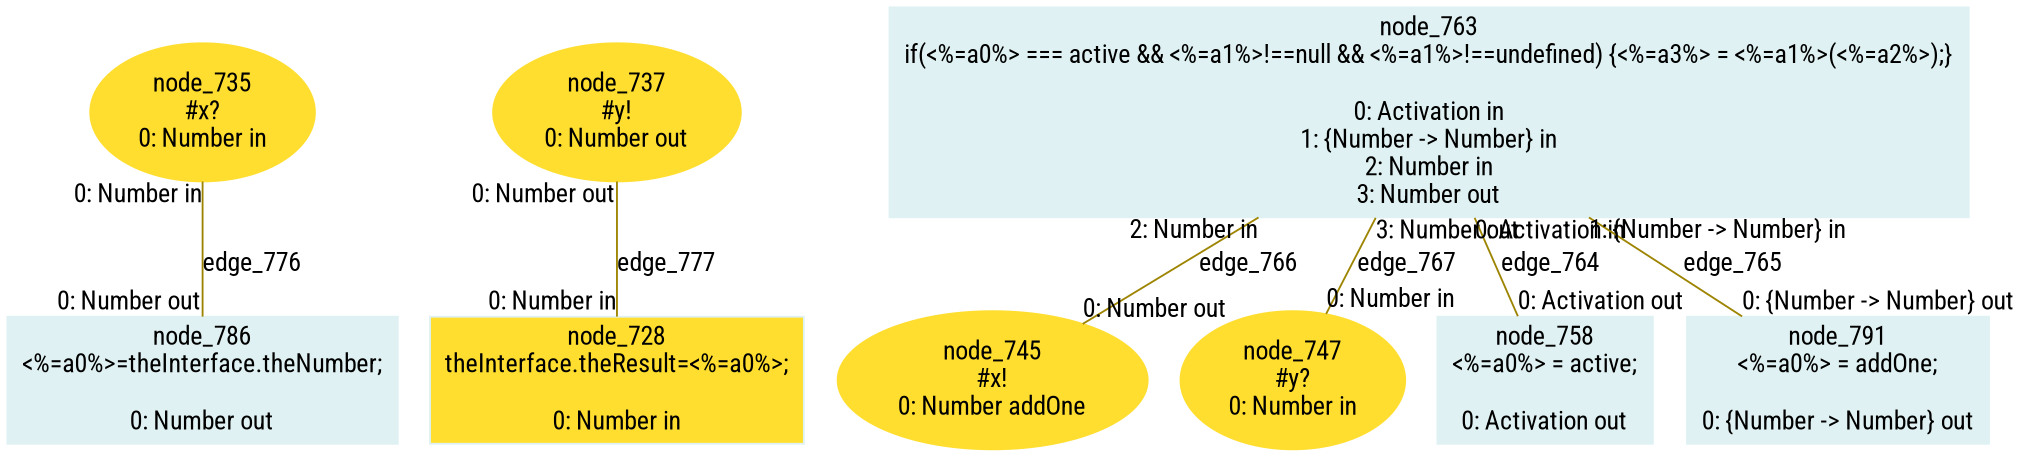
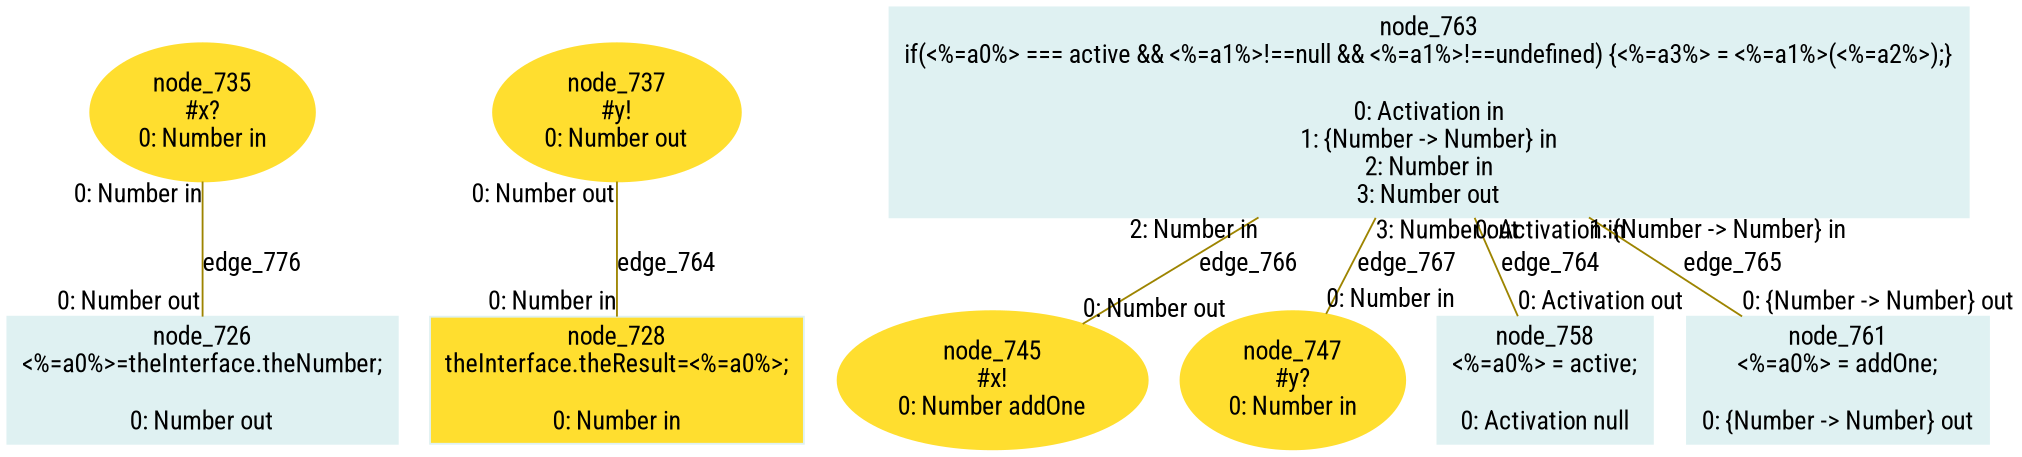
edge "node_737 #y! 0: Number out" -- "node_728 theInterface.theResult=<%=a0%>; 0: Number in": label "edge_777" -> "edge_764"
node "node_786 <%=a0%>=theInterface.theNumber; 0: Number out": label "node_786 <%=a0%>=theInterface.theNumber; 0: Number out" -> "node_726 <%=a0%>=theInterface.theNumber; 0: Number out"
node "node_758 <%=a0%> = active; 0: Activation out": label "node_758 <%=a0%> = active; 0: Activation out" -> "node_758 <%=a0%> = active; 0: Activation null"
node "node_791 <%=a0%> = addOne; 0: {Number -> Number} out": label "node_791 <%=a0%> = addOne; 0: {Number -> Number} out" -> "node_761 <%=a0%> = addOne; 0: {Number -> Number} out"
